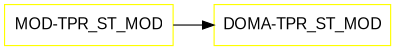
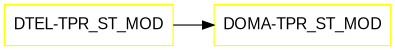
node "MOD-TPR_ST_MOD": label "MOD-TPR_ST_MOD" -> "DTEL-TPR_ST_MOD"
